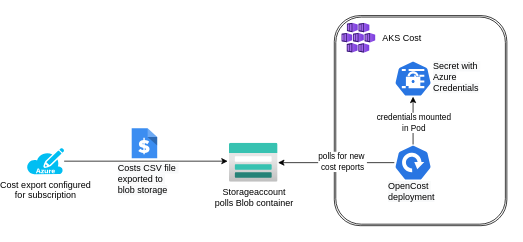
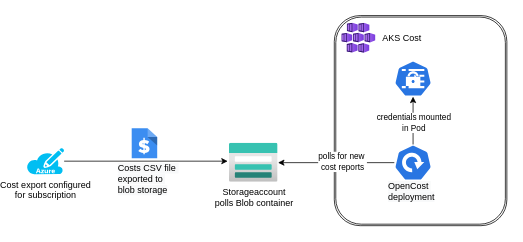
node "Secret with AzureCredentials": removed
